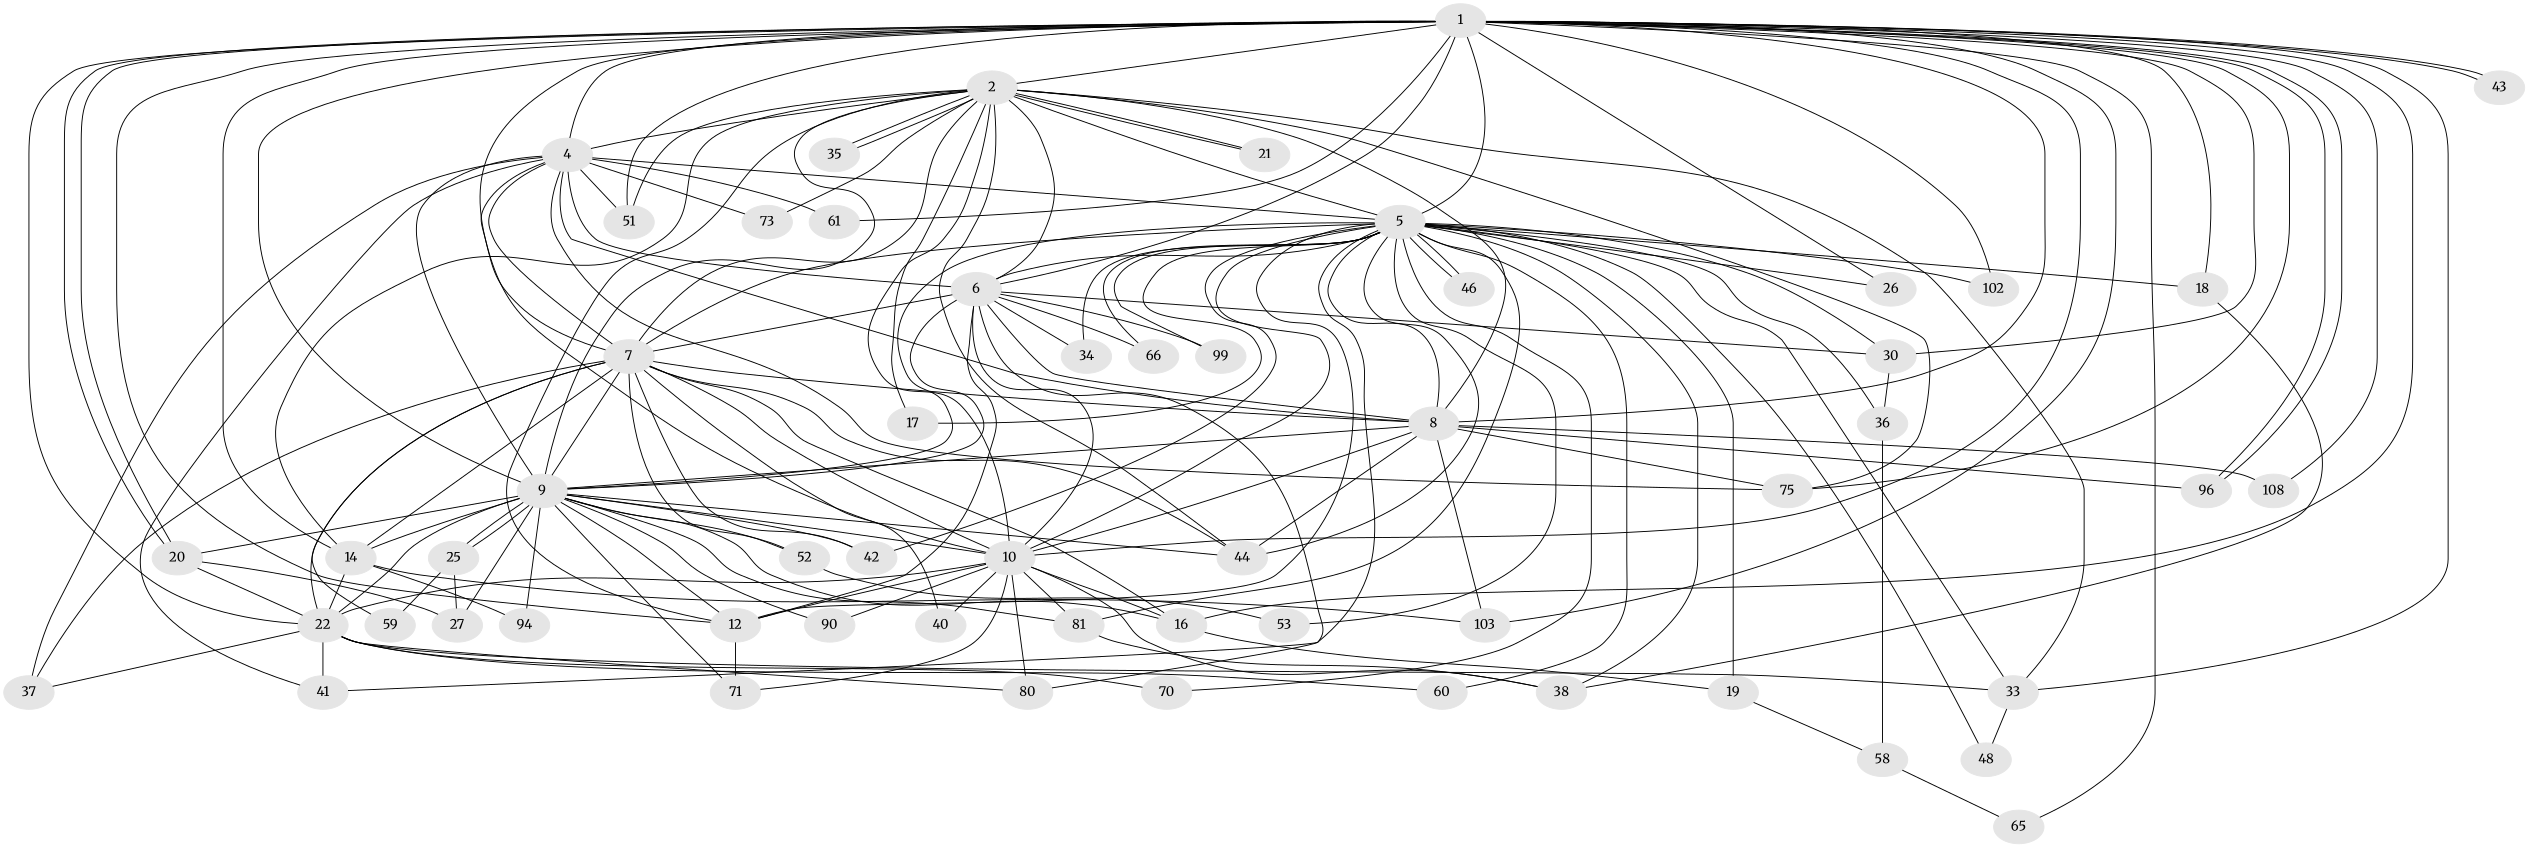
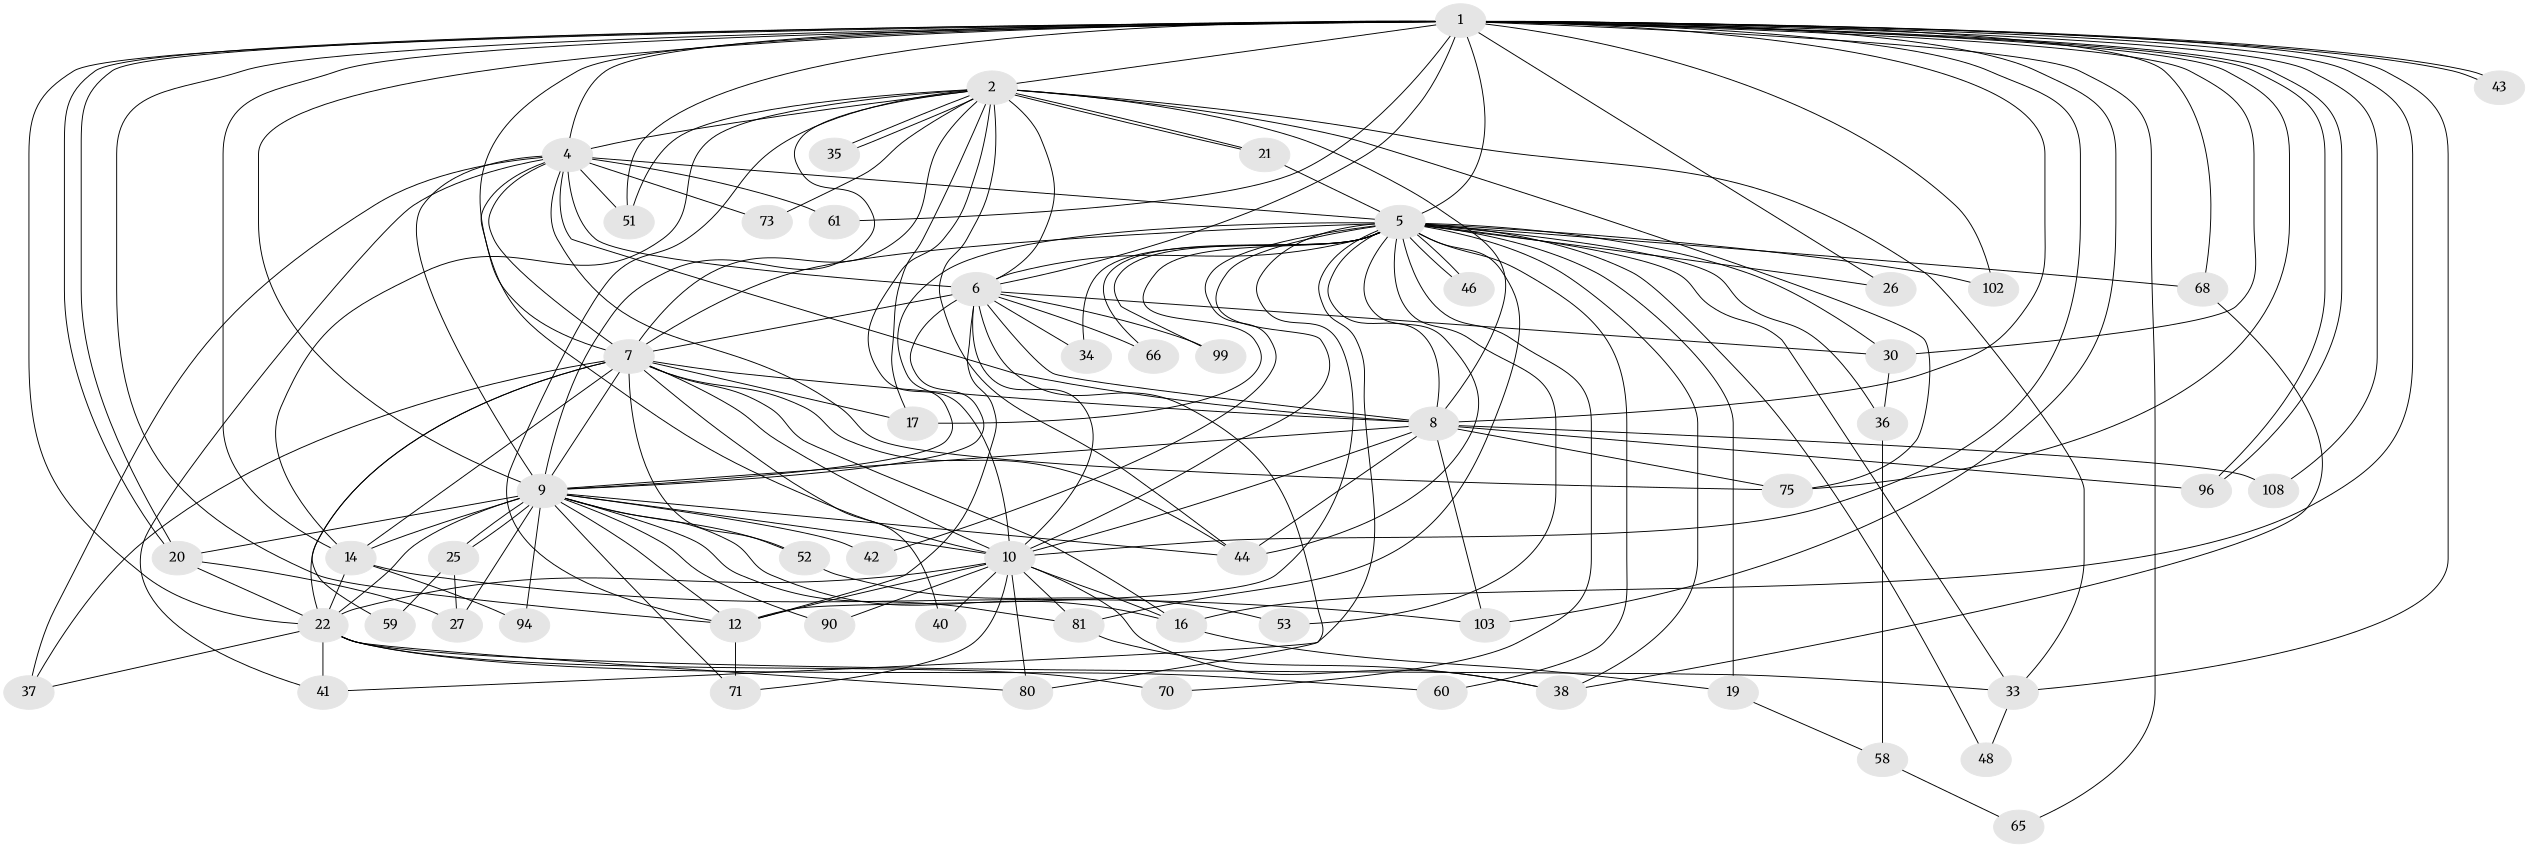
edge "2" -- "5": now "21" -- "5"
node "18": label "18" -> "68"
edge "7" -- "42": now "7" -- "17"
